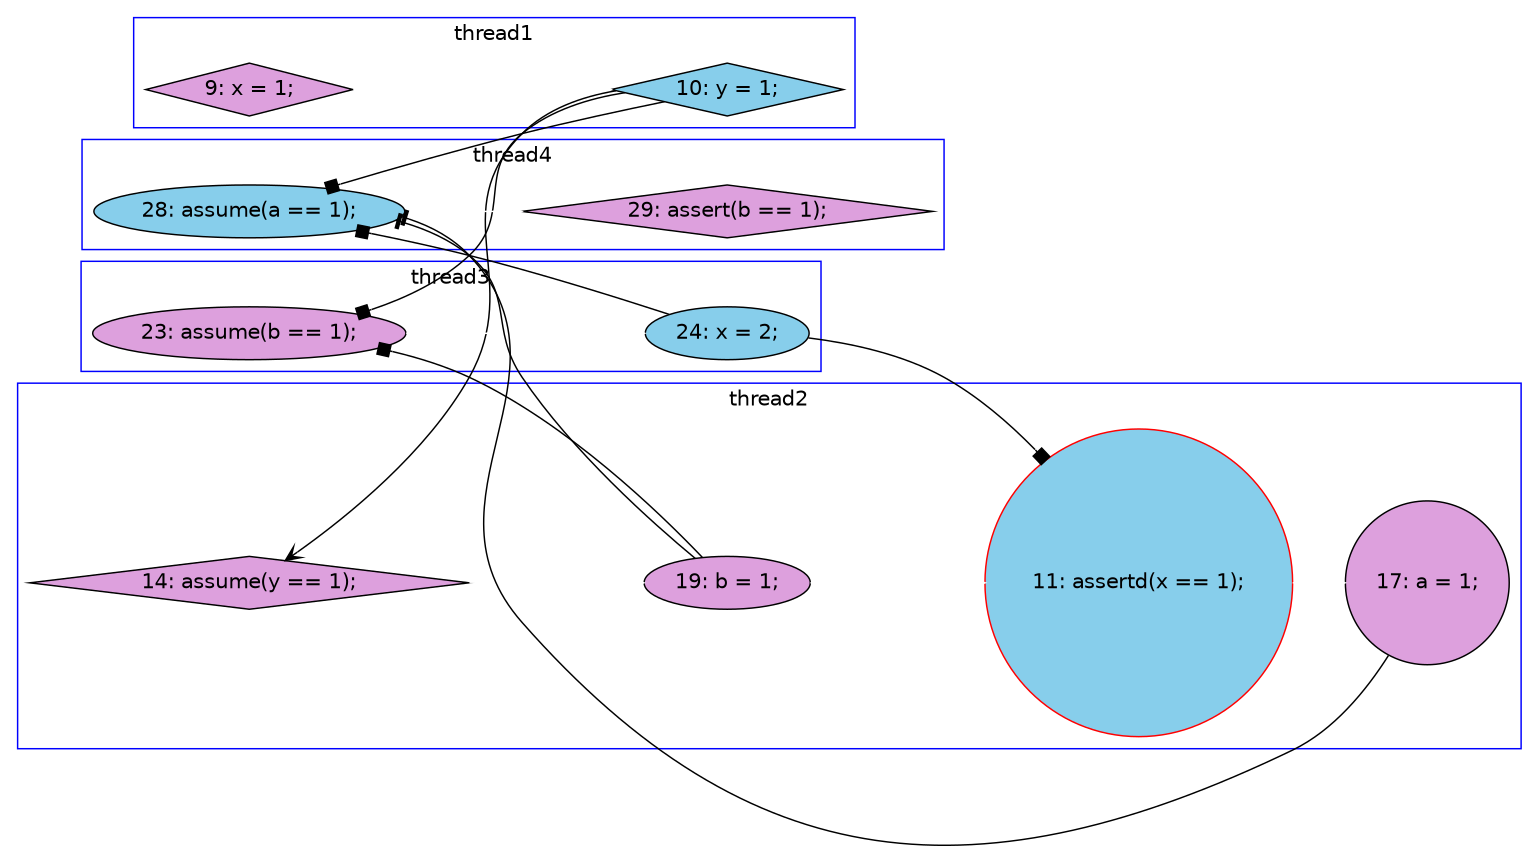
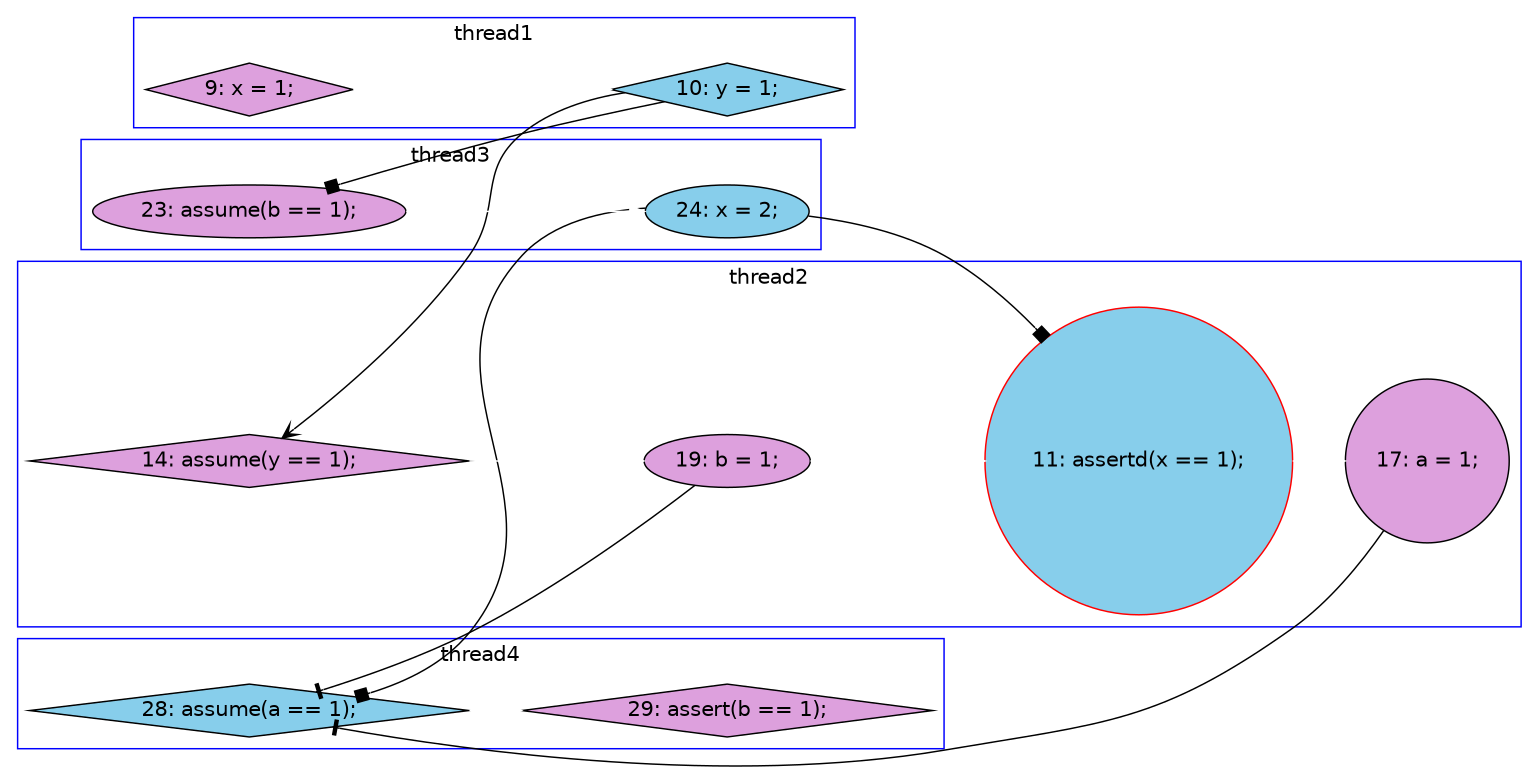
edge "10: y = 1;" -> "28: assume(a == 1);": removed
node "28: assume(a == 1);": shape ellipse -> diamond
edge "19: b = 1;" -> "23: assume(b == 1);": removed
